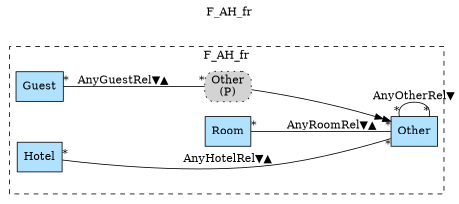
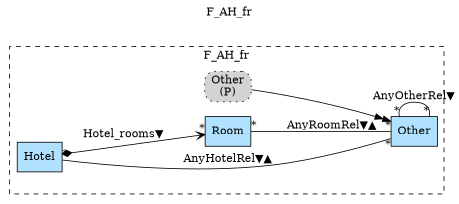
node "Guest": removed
edge "Room" -- "Hotel": added, label "Hotel_rooms▼"
